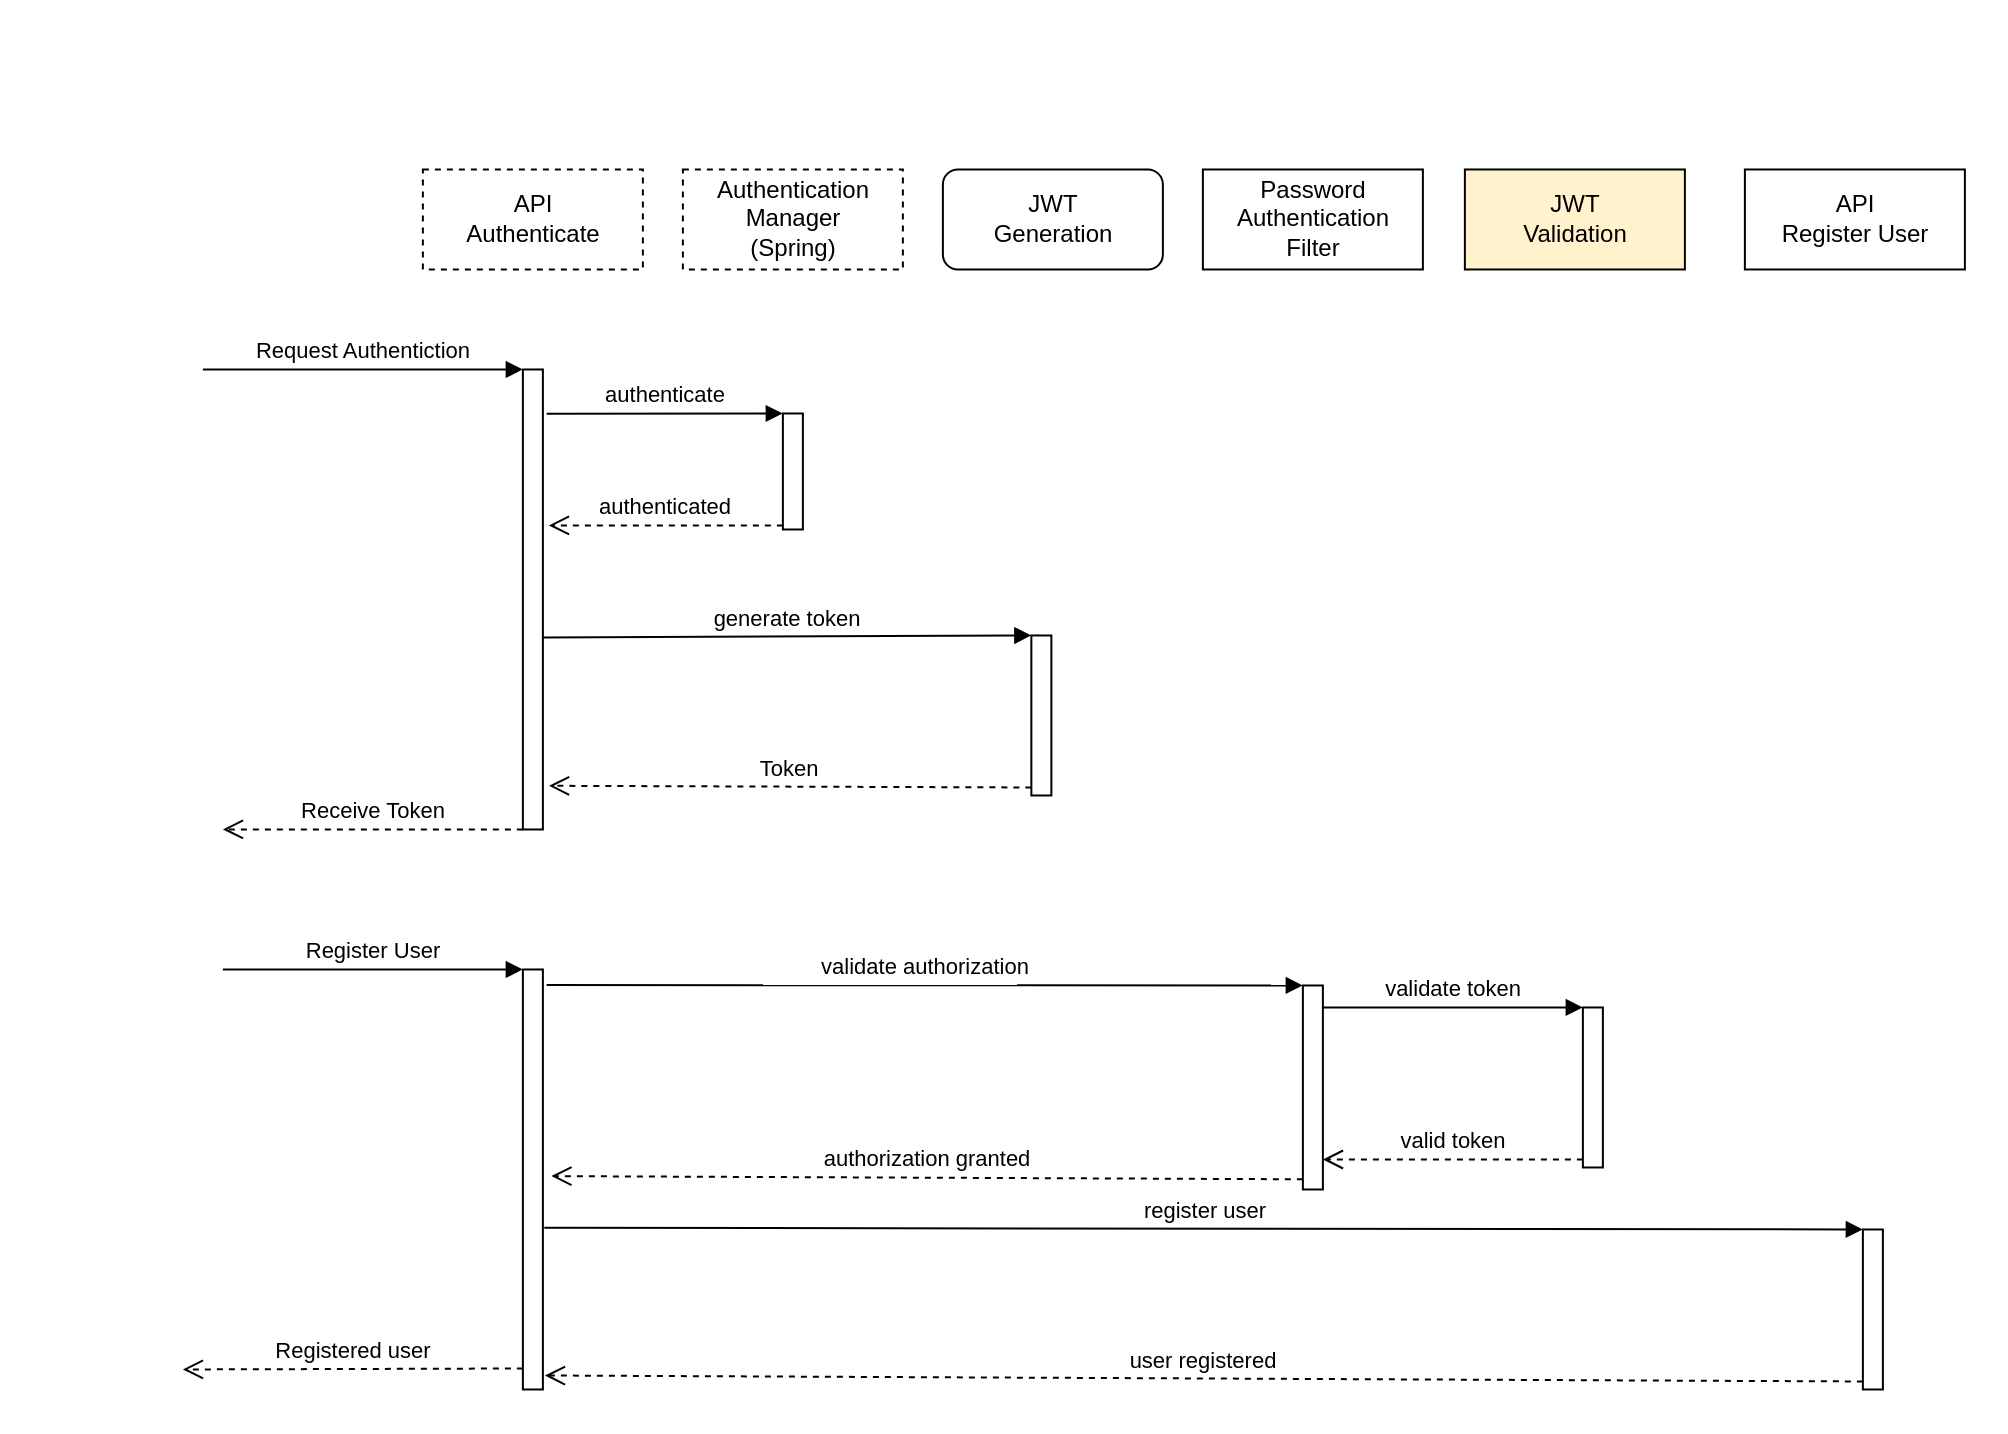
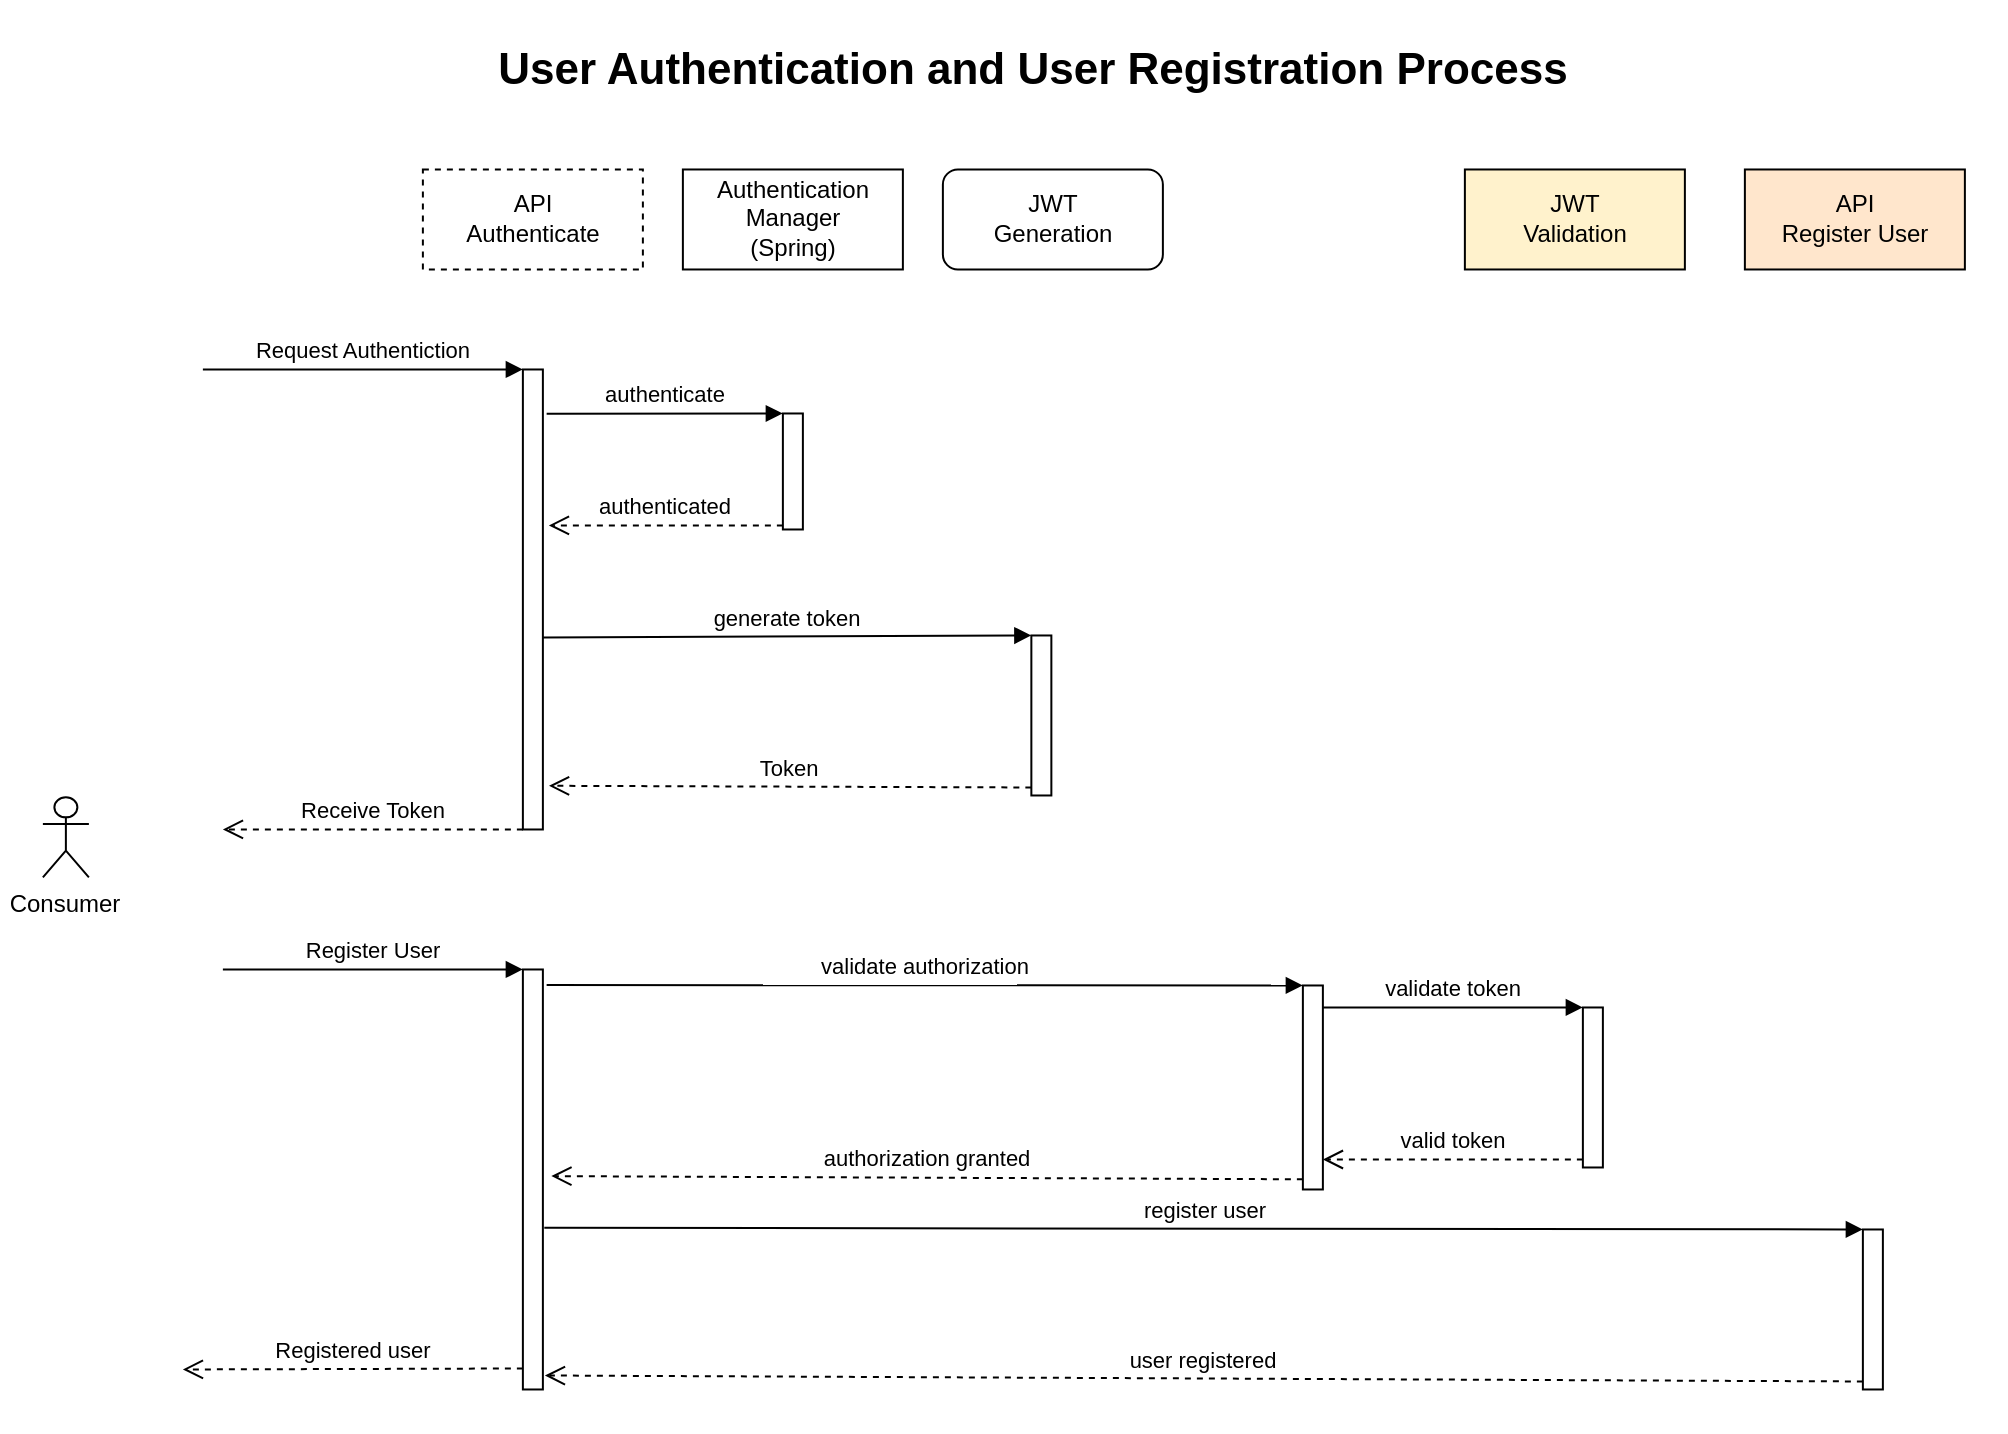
node "User Authentication and User Registration Process": added
node "Authentication Manager (Spring)": style dashed -> solid
node "Password Authentication Filter": removed
node "API Register User": fillcolor #ffffff -> #ffe6cc
node "Consumer": added
